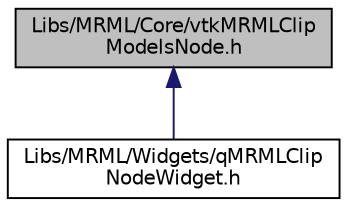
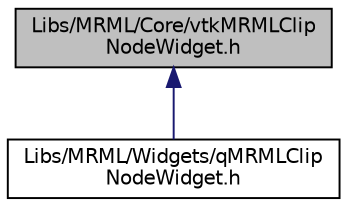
node "Libs/MRML/Core/vtkMRMLClip ModelsNode.h": label "Libs/MRML/Core/vtkMRMLClip ModelsNode.h" -> "Libs/MRML/Core/vtkMRMLClip NodeWidget.h"
